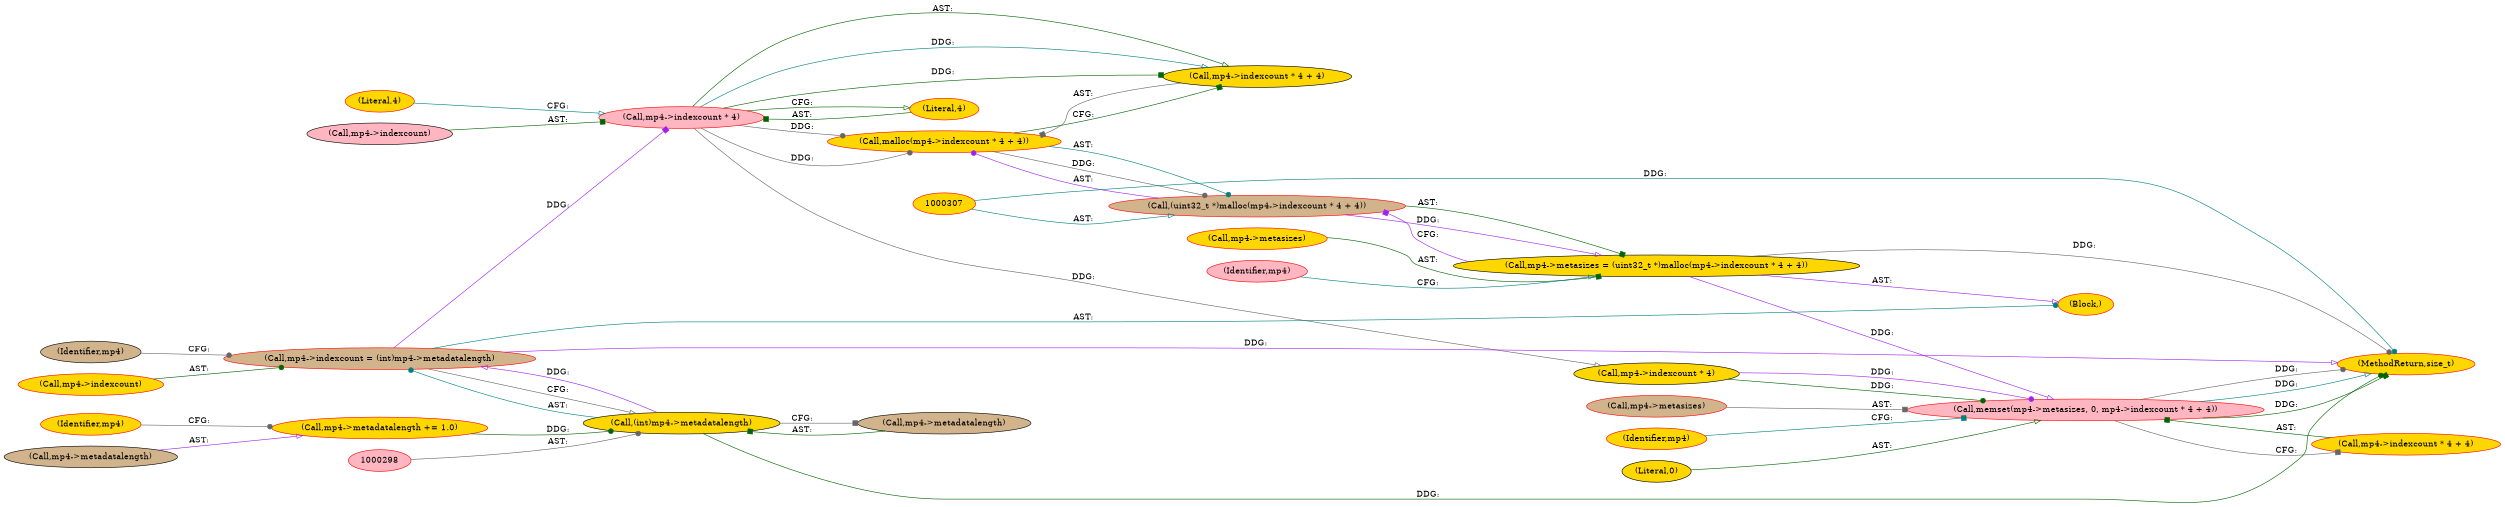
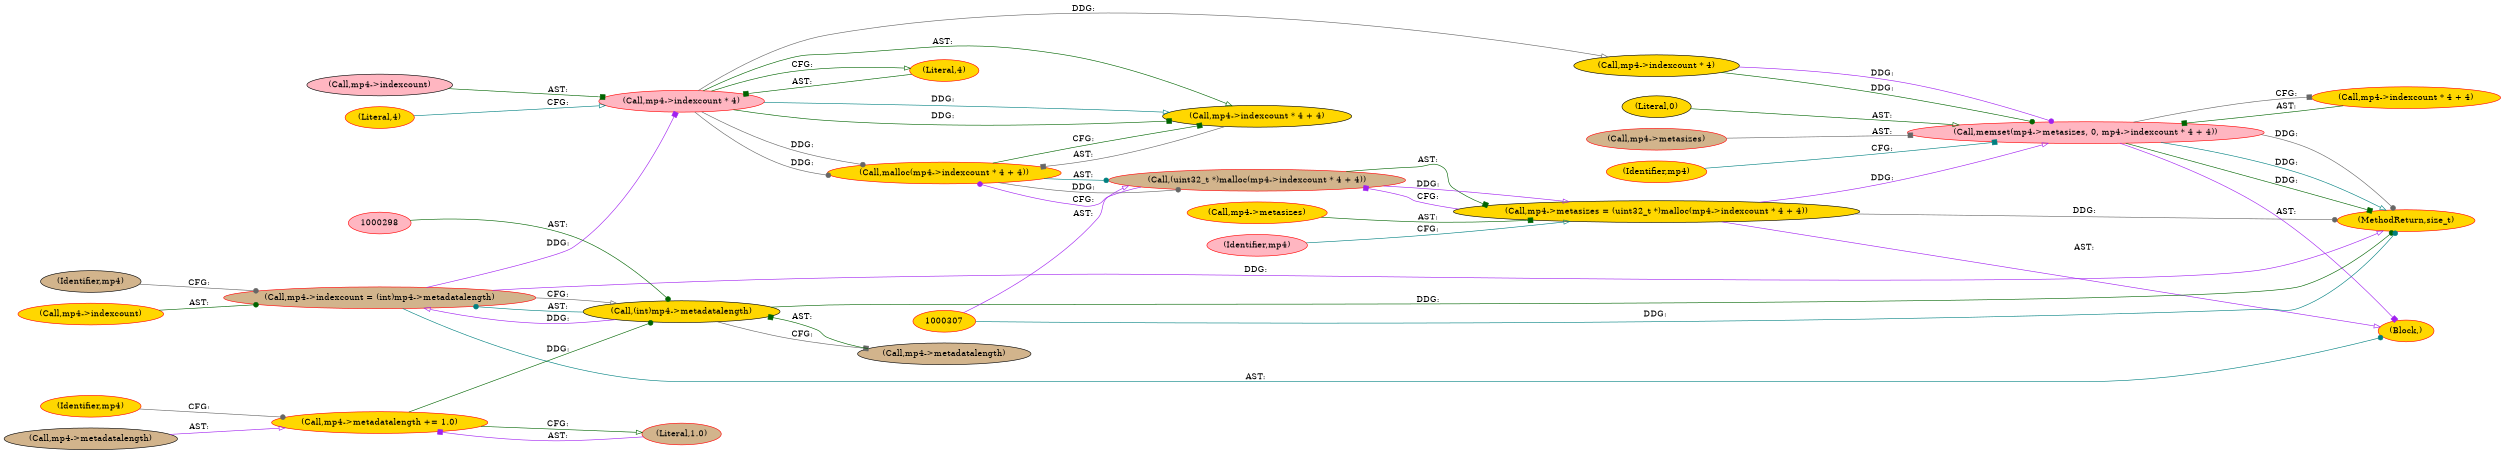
edge "(Call,(uint32_t *)malloc(mp4->indexcount * 4 + 4))" -> "(Call,malloc(mp4->indexcount * 4 + 4))": label "AST: " -> "CFG: "
edge "(Call,memset(mp4->metasizes, 0, mp4->indexcount * 4 + 4))" -> "(Block,)": added, label "AST:"
edge "1000307" -> "(Call,(uint32_t *)malloc(mp4->indexcount * 4 + 4))": color teal -> purple
node "(Literal,1.0)": added
edge "1000298" -> "(Call,(int)mp4->metadatalength)": color gray40 -> darkgreen
